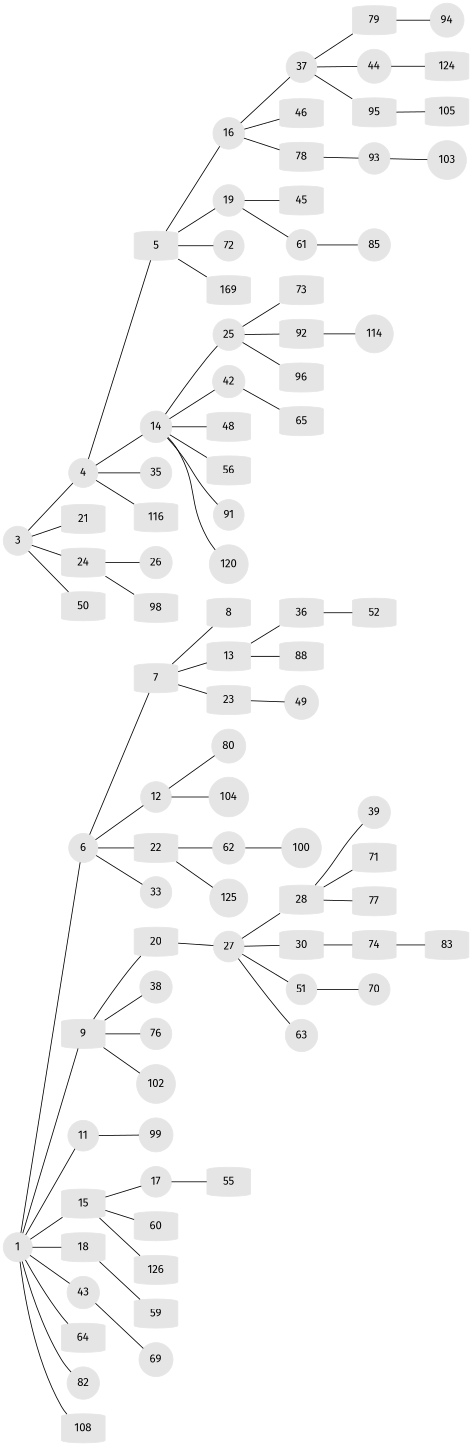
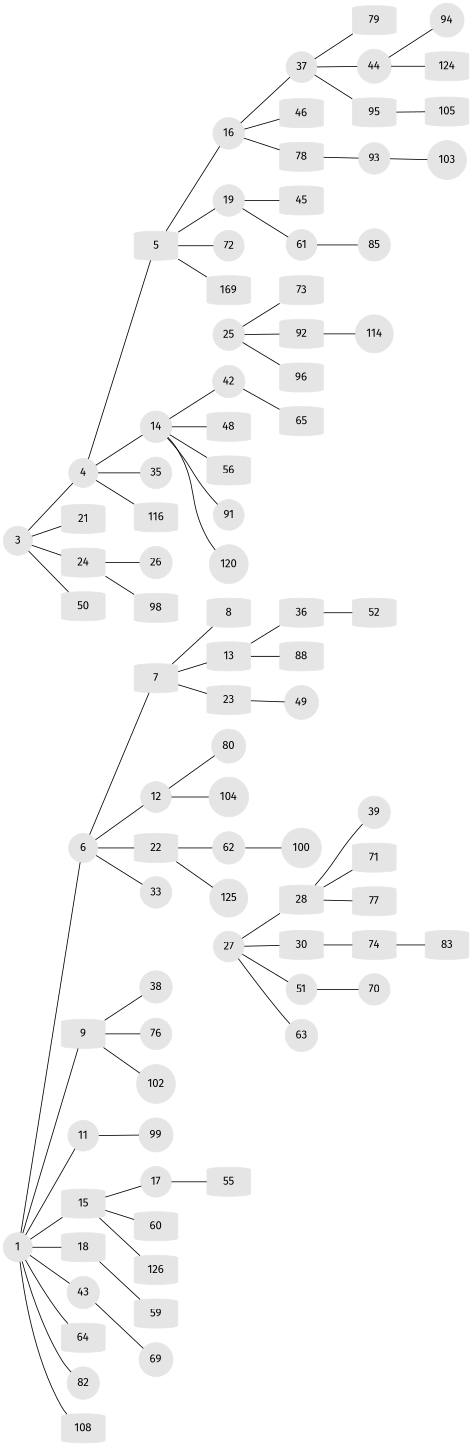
edge "79" -- "94": now "44" -- "94"
edge "25" -- "14": removed
node "20": removed
